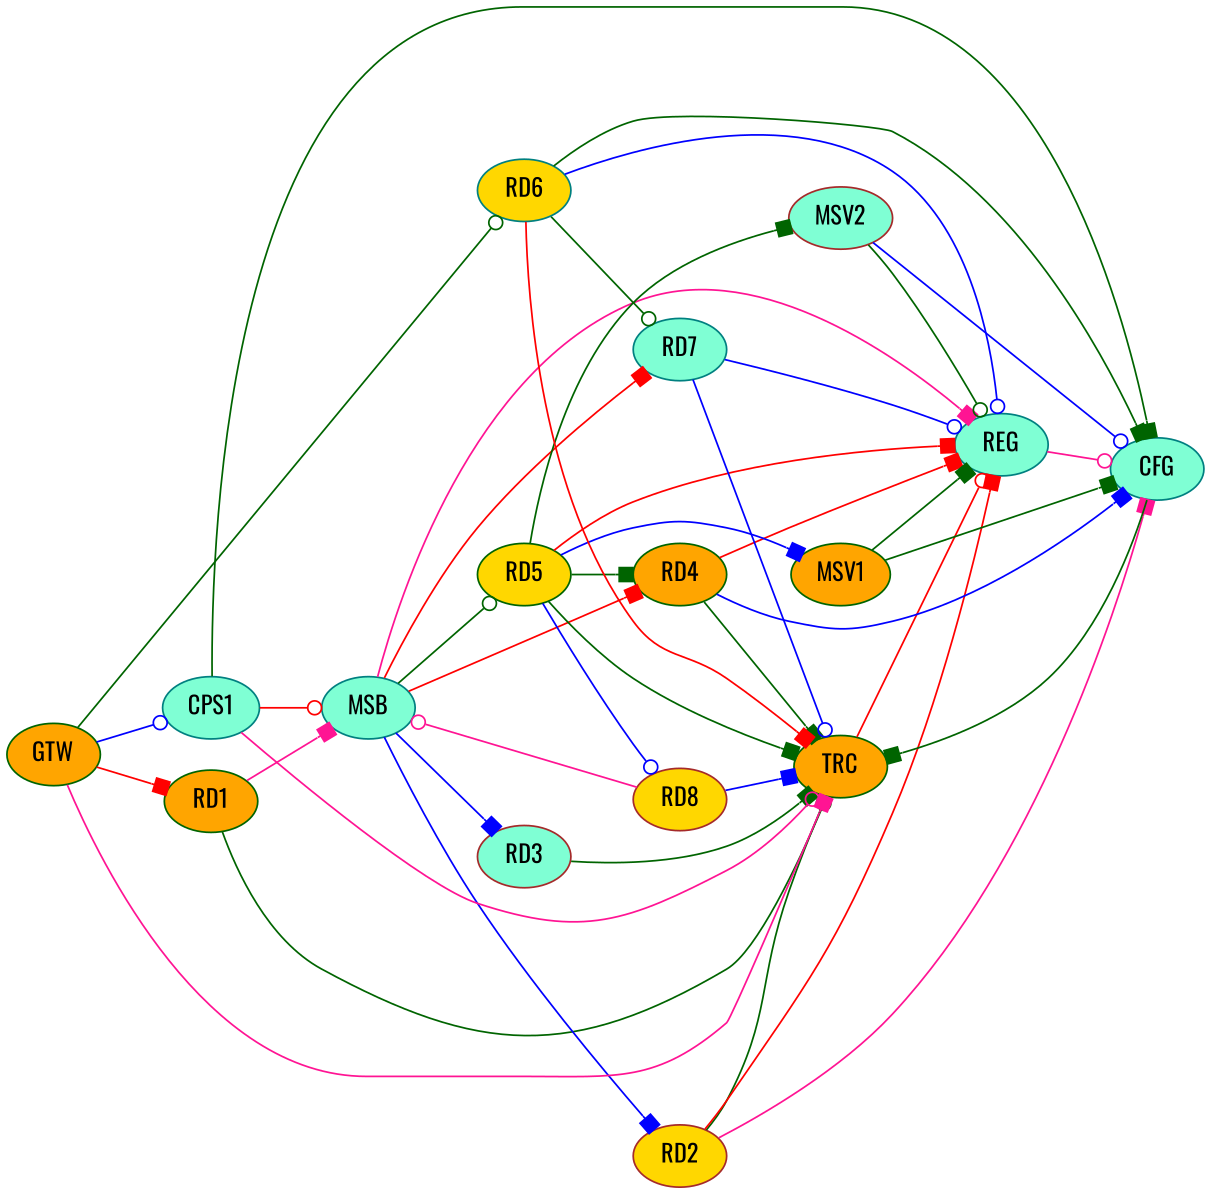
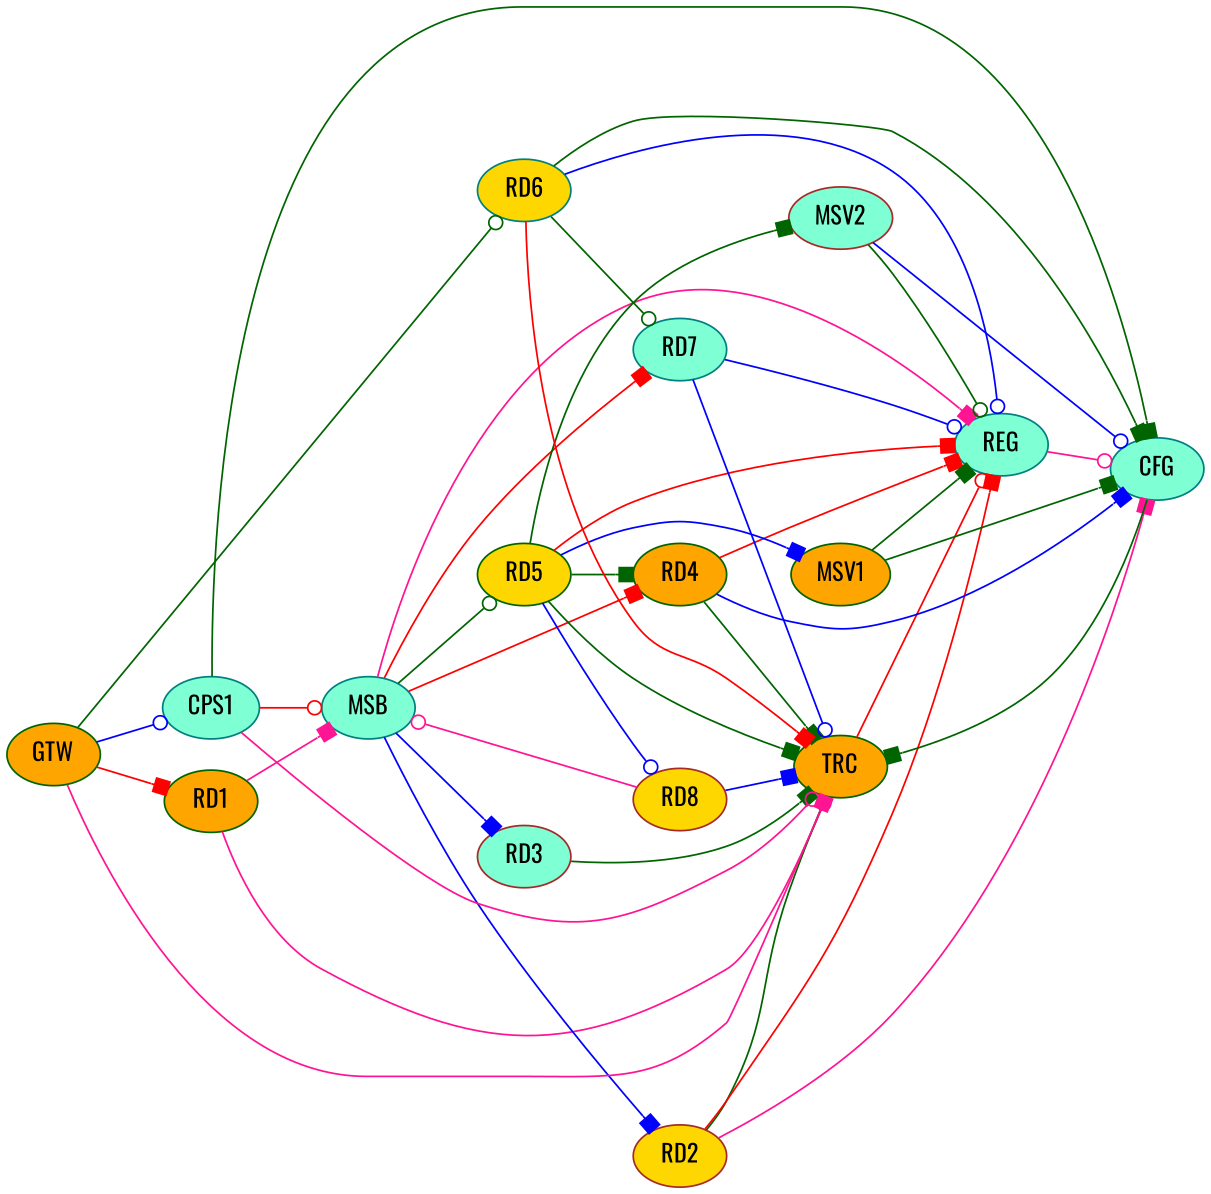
edge "RD1" -> "TRC": color darkgreen -> deeppink
